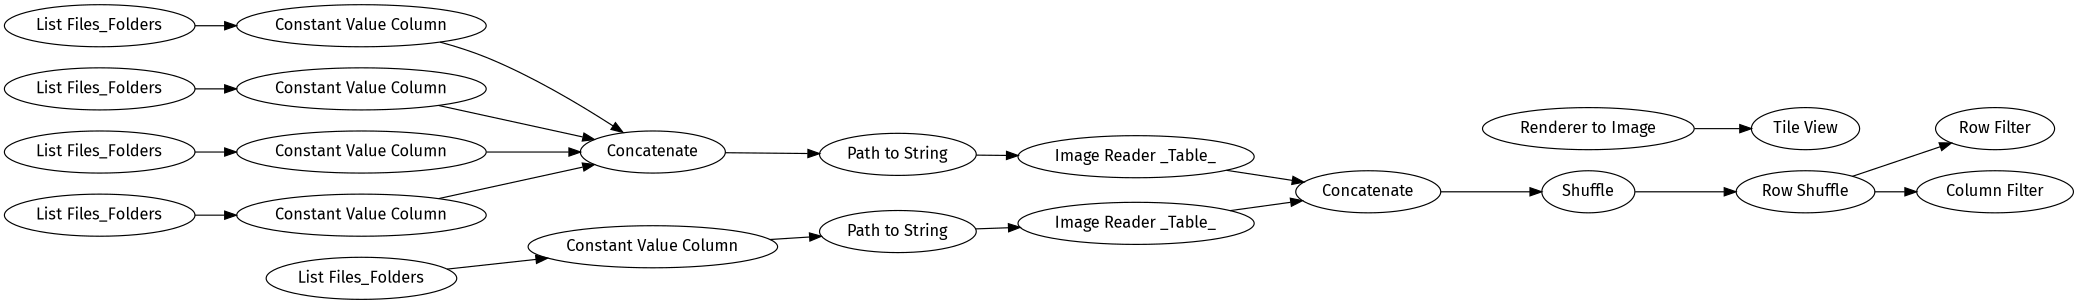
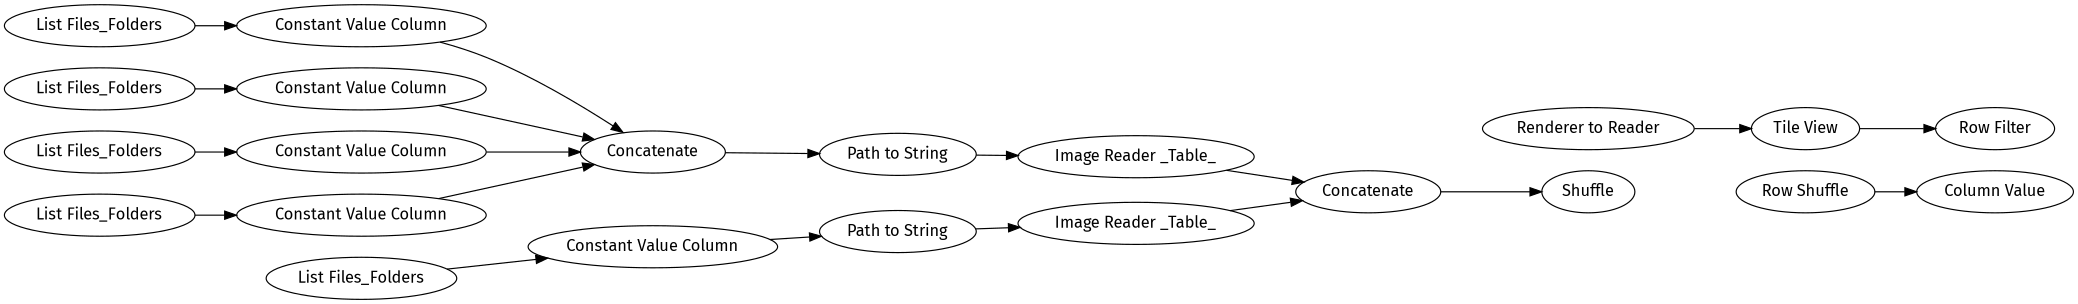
node "Renderer to Image": label "Renderer to Image" -> "Renderer to Reader"
edge "Row Shuffle" -> "Row Filter": now "Tile View" -> "Row Filter"
edge "Shuffle" -> "Row Shuffle": removed
node "Column Filter": label "Column Filter" -> "Column Value"
